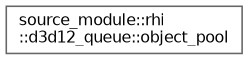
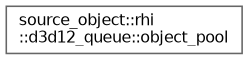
node "source_module::rhi ::d3d12_queue::object_pool": label "source_module::rhi ::d3d12_queue::object_pool" -> "source_object::rhi ::d3d12_queue::object_pool"
